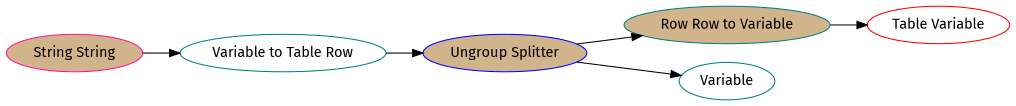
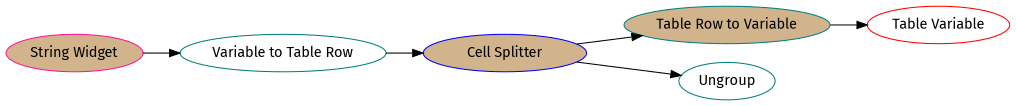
node "Row Row to Variable": label "Row Row to Variable" -> "Table Row to Variable"
node "String String": label "String String" -> "String Widget"
node "Ungroup Splitter": label "Ungroup Splitter" -> "Cell Splitter"
node "Variable": label "Variable" -> "Ungroup"
